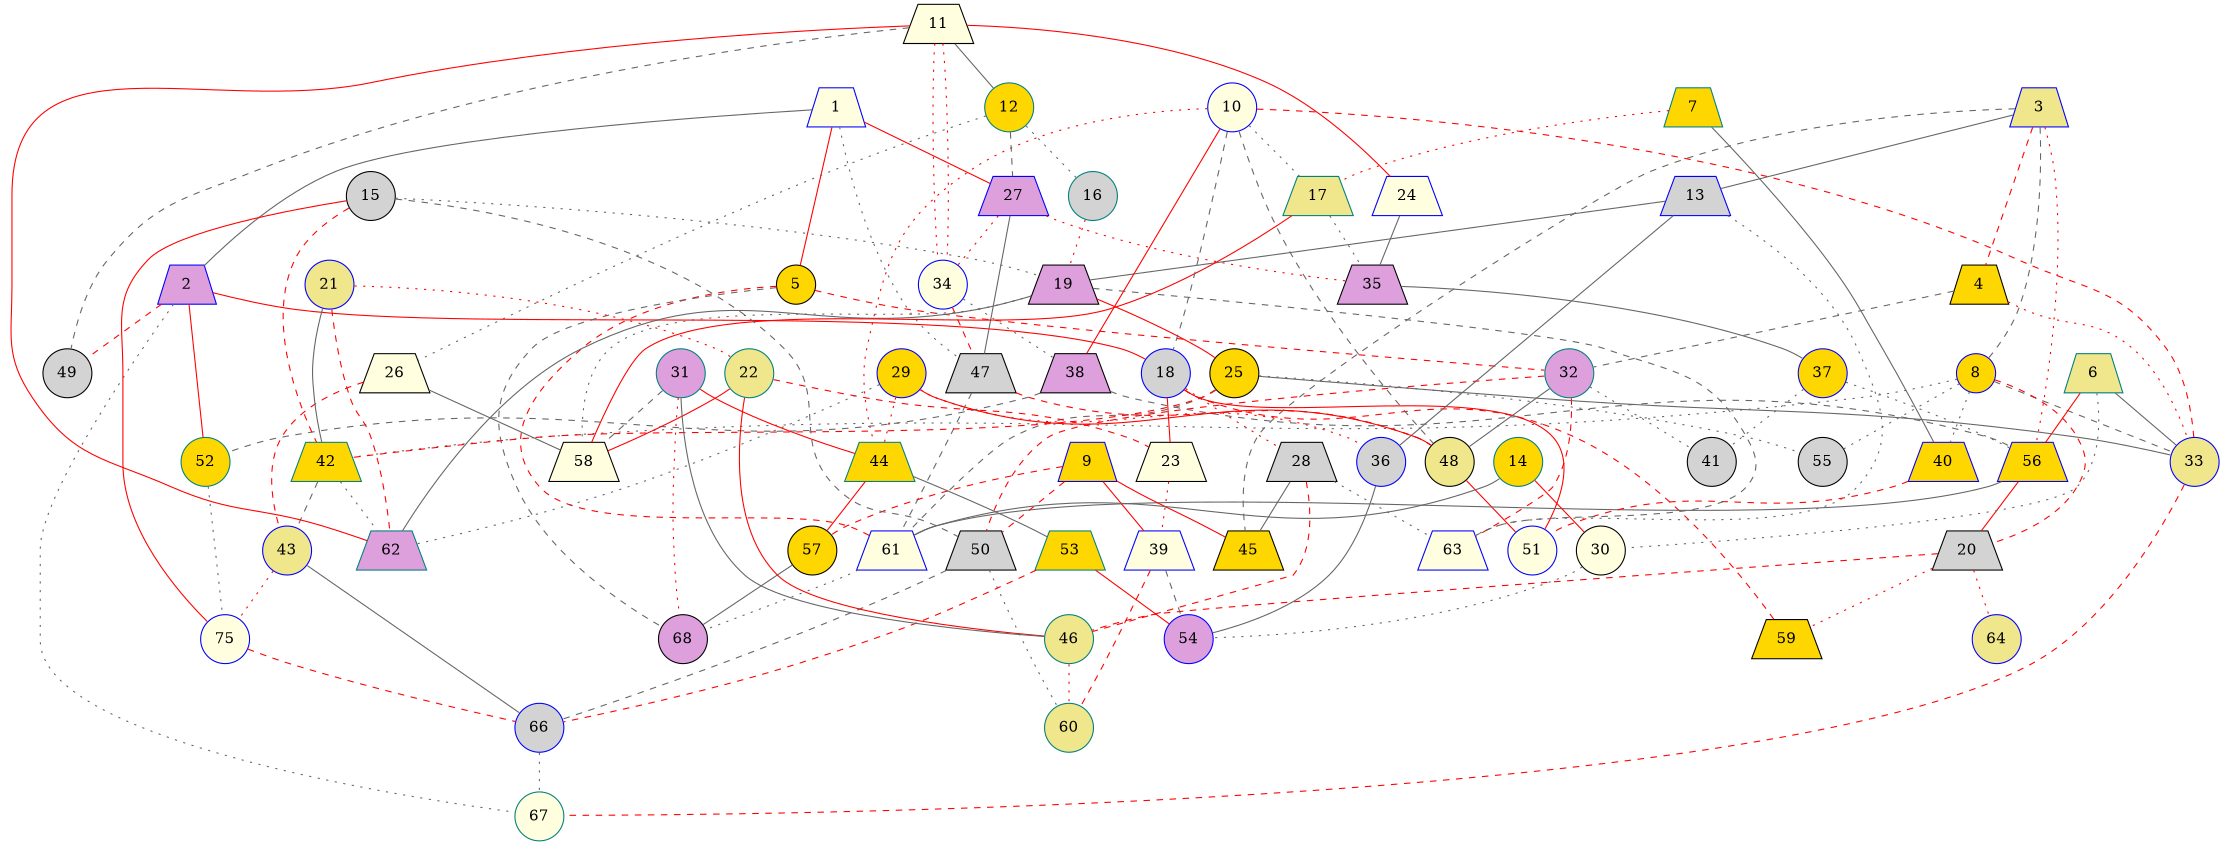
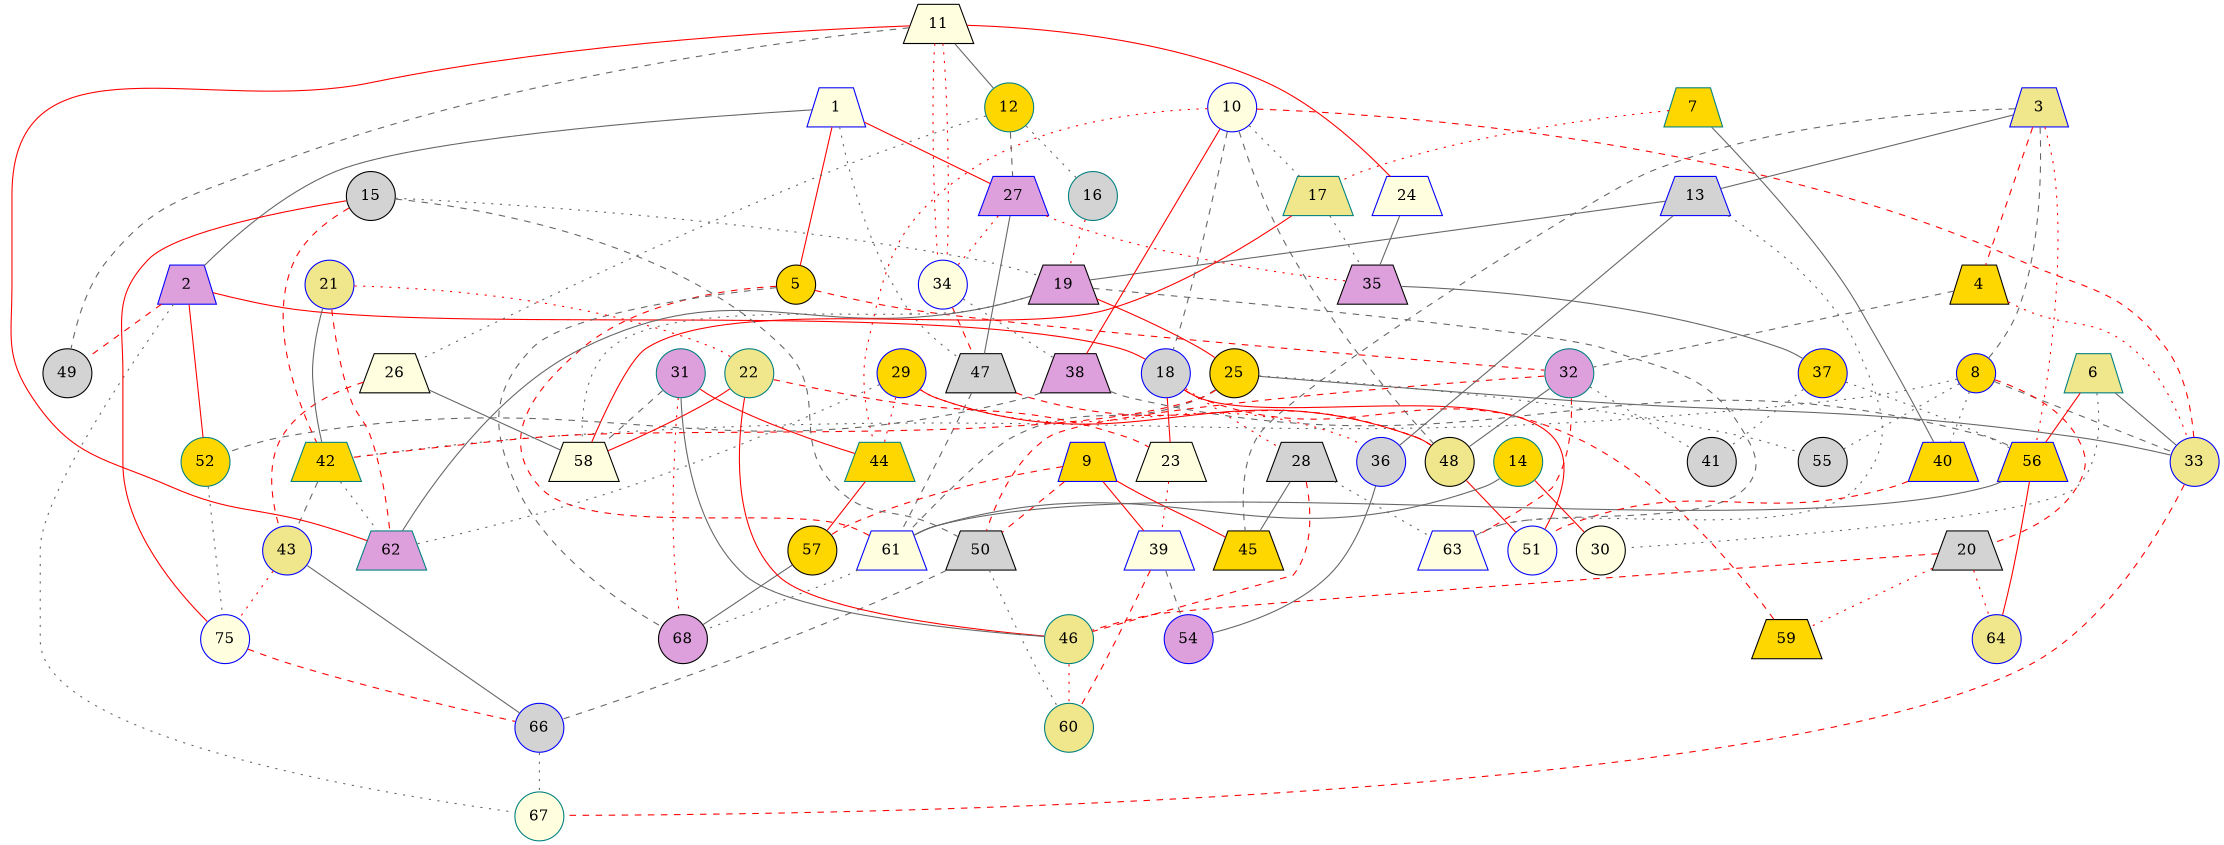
edge "56" -- "20": now "56" -- "64"
node "53": removed
edge "30" -- "54": removed
